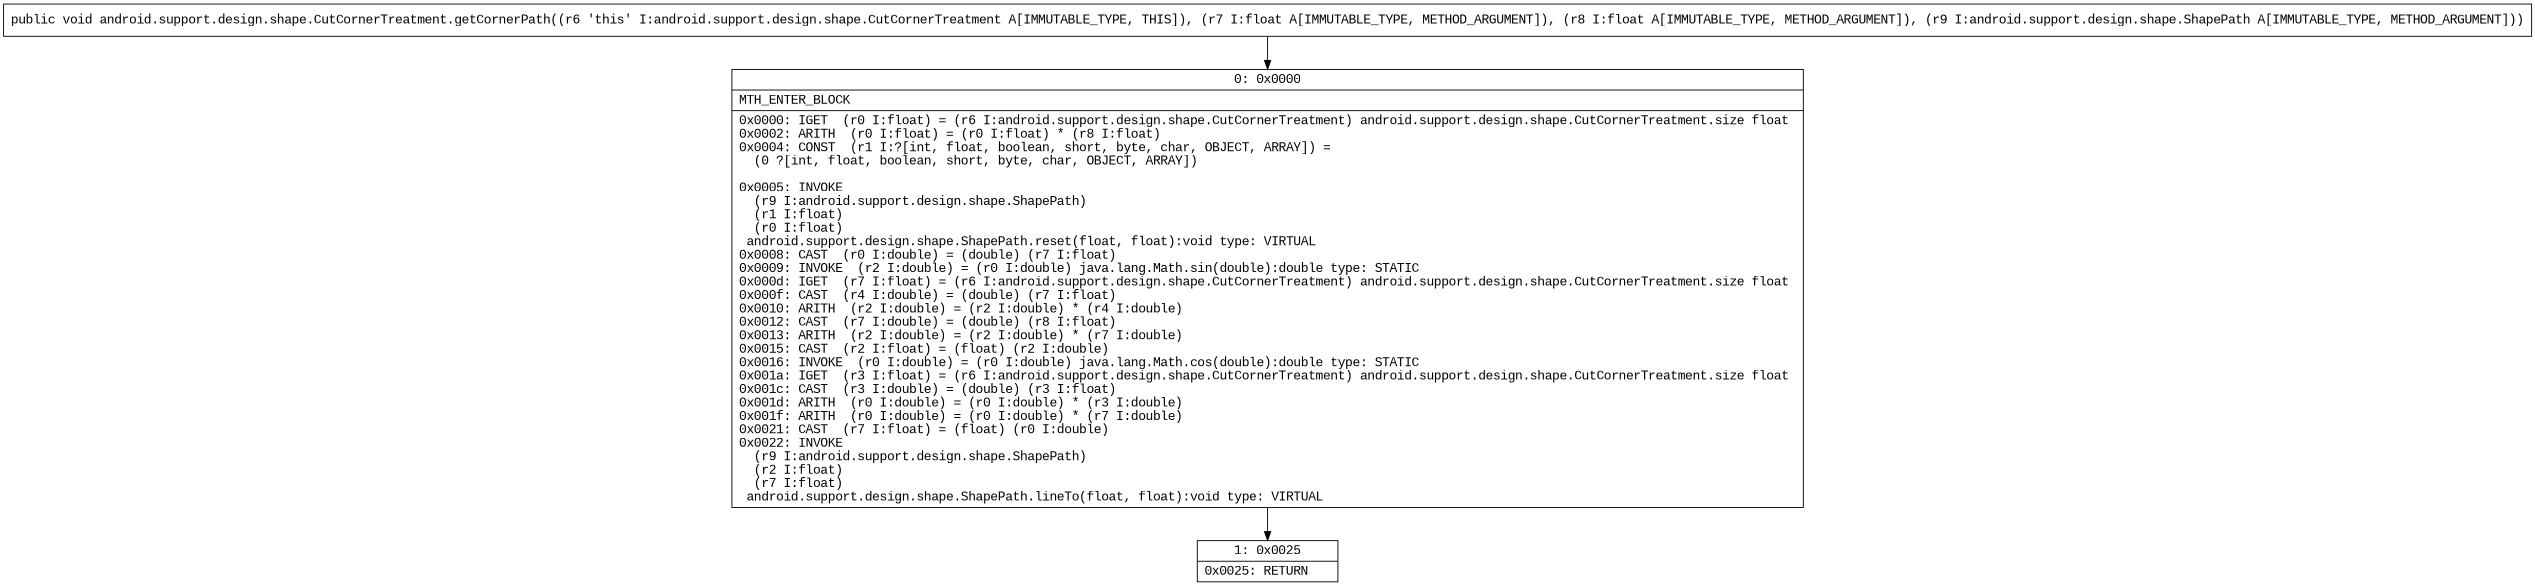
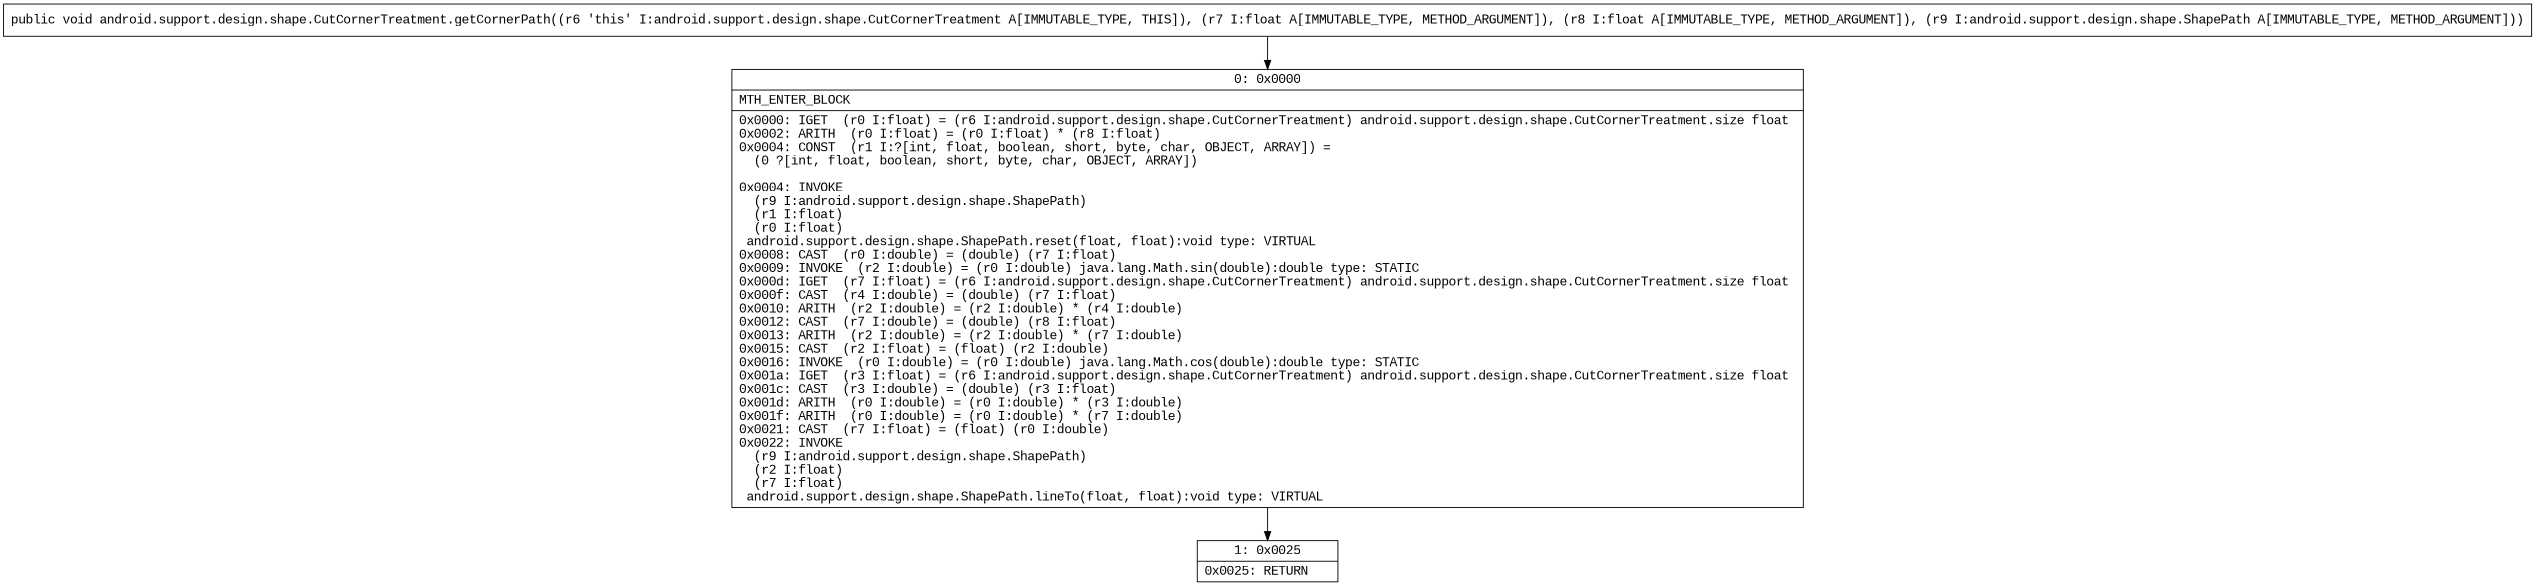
node "0: 0x0000": text "0x0005: INVOKE" -> "0x0004: INVOKE"
